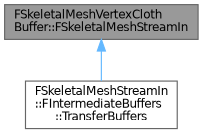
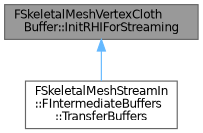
node "FSkeletalMeshVertexCloth Buffer::FSkeletalMeshStreamIn": label "FSkeletalMeshVertexCloth Buffer::FSkeletalMeshStreamIn" -> "FSkeletalMeshVertexCloth Buffer::InitRHIForStreaming"
